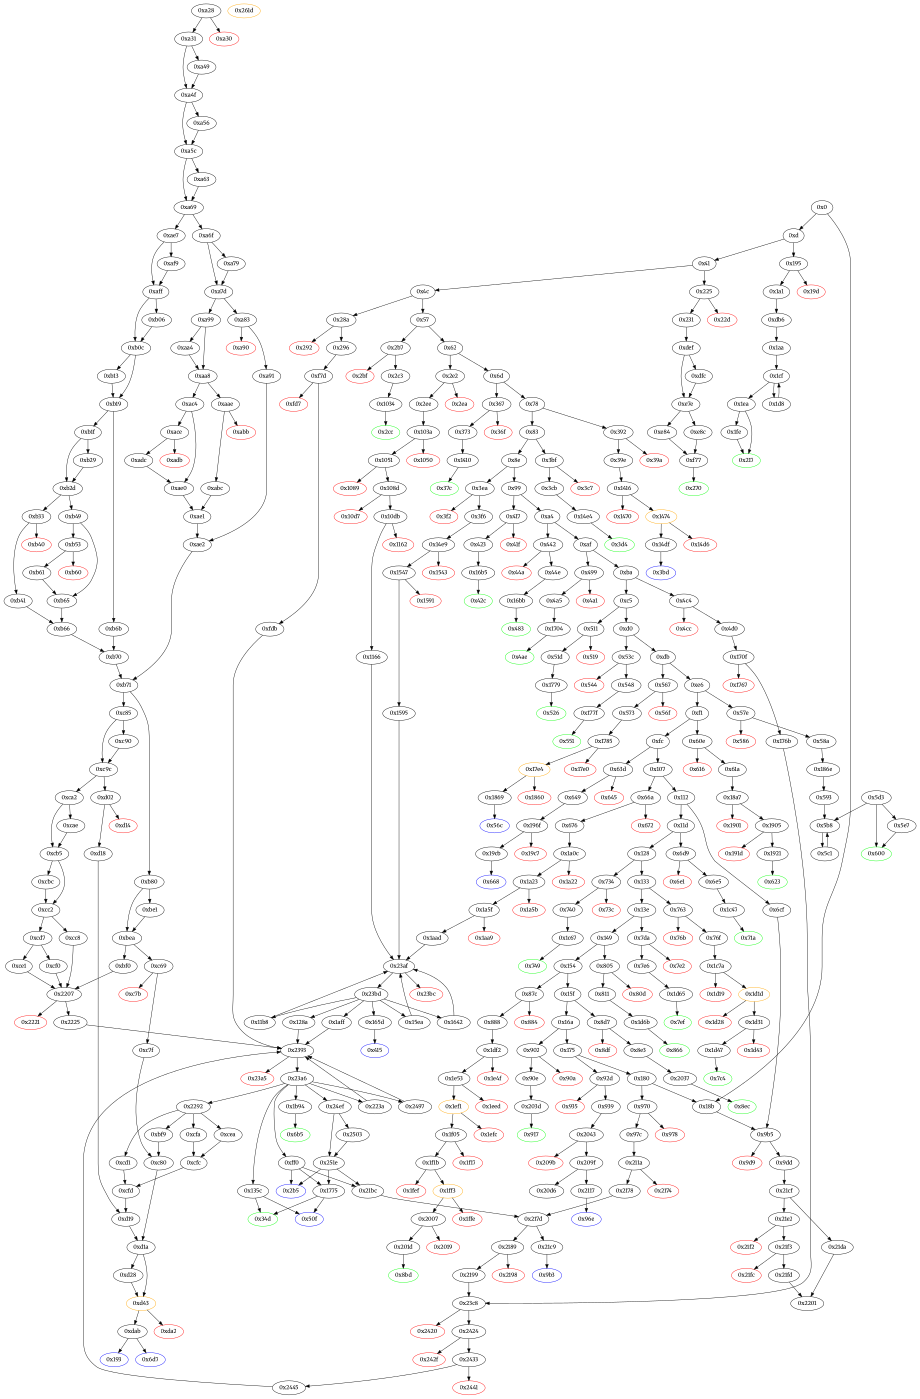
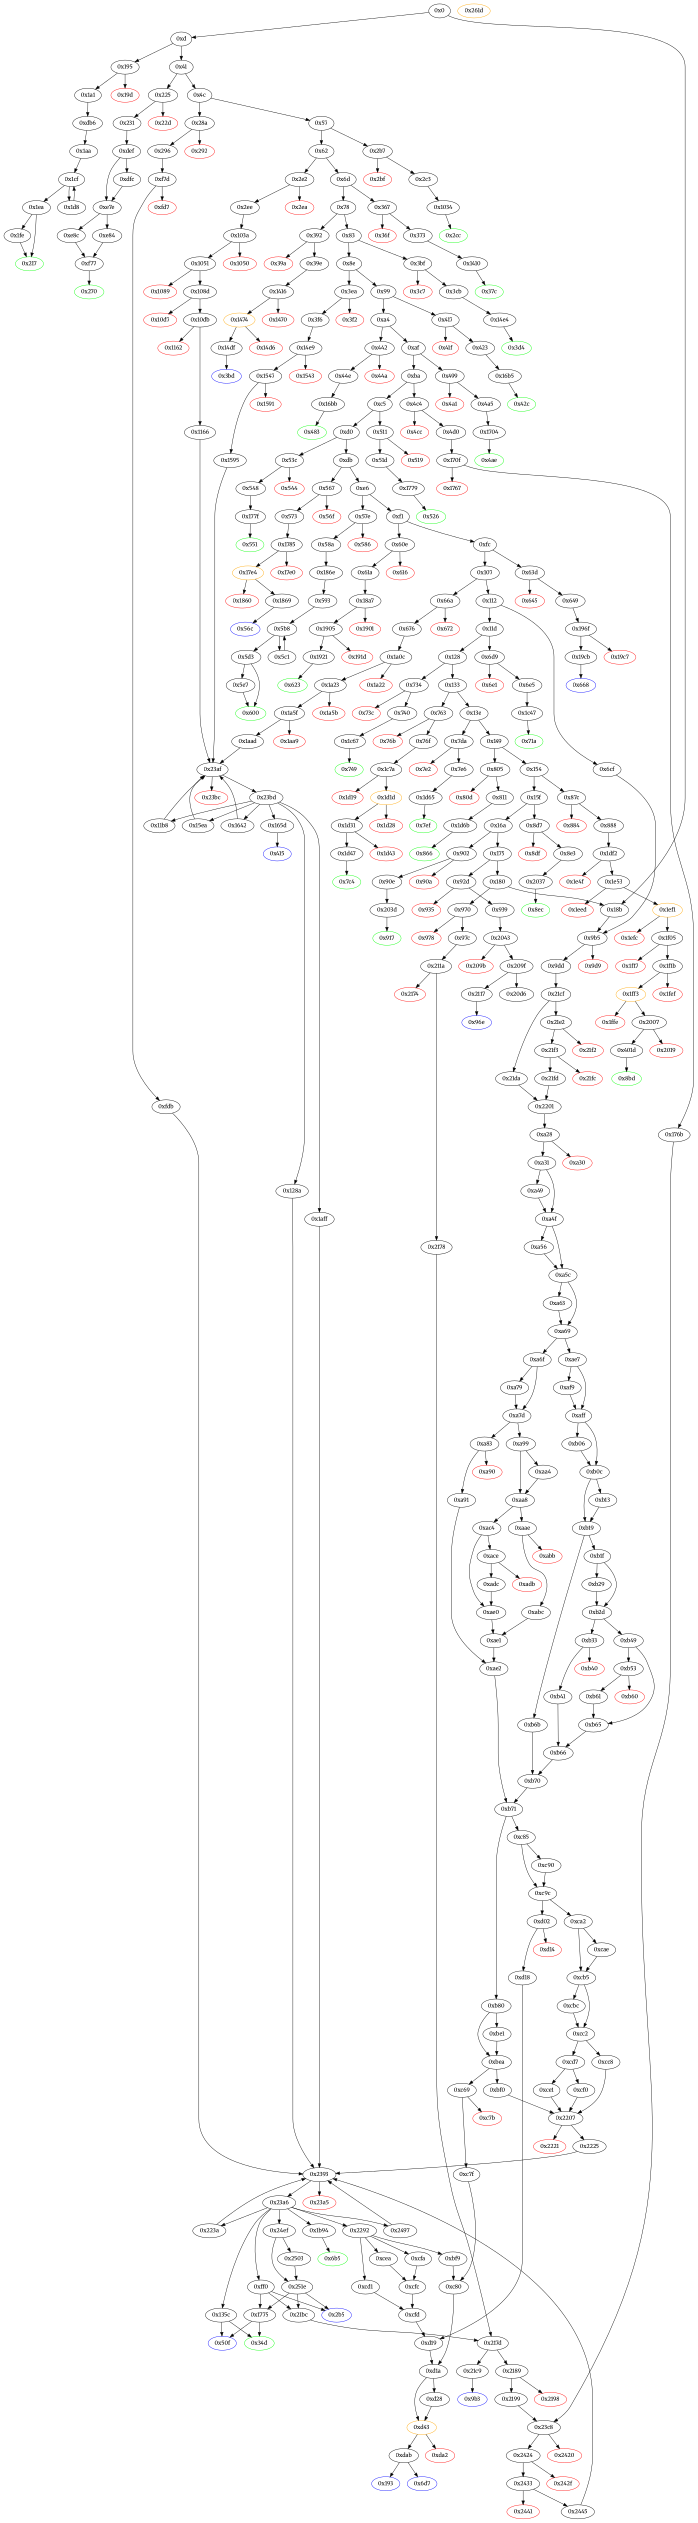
edge "0x5d3" -> "0x5b8": reversed
edge "0x2201" -> "0xa28": added
node "0x201d": label "0x201d" -> "0x401d"
